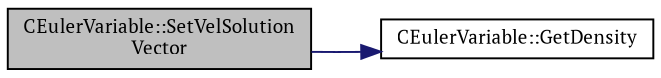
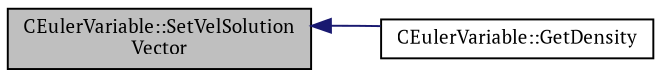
edge "CEulerVariable::SetVelSolution Vector" -> "CEulerVariable::GetDensity": reversed
